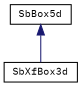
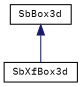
node "SbBox5d": label "SbBox5d" -> "SbBox3d"
